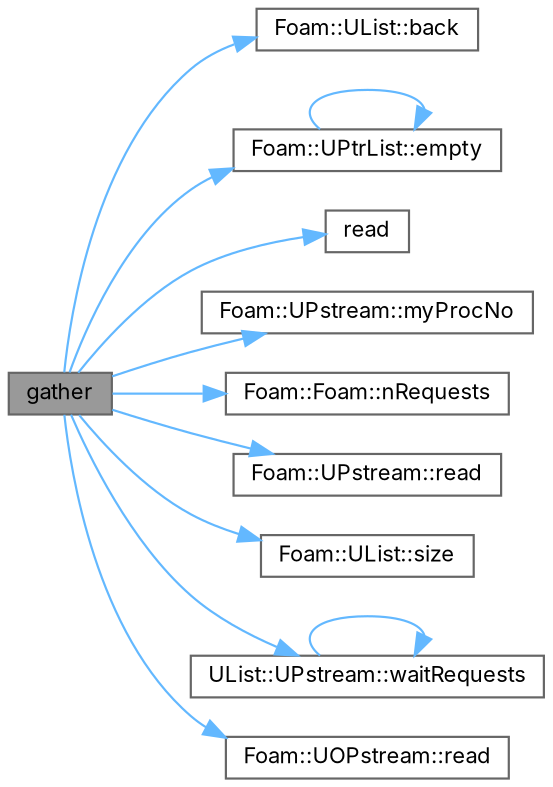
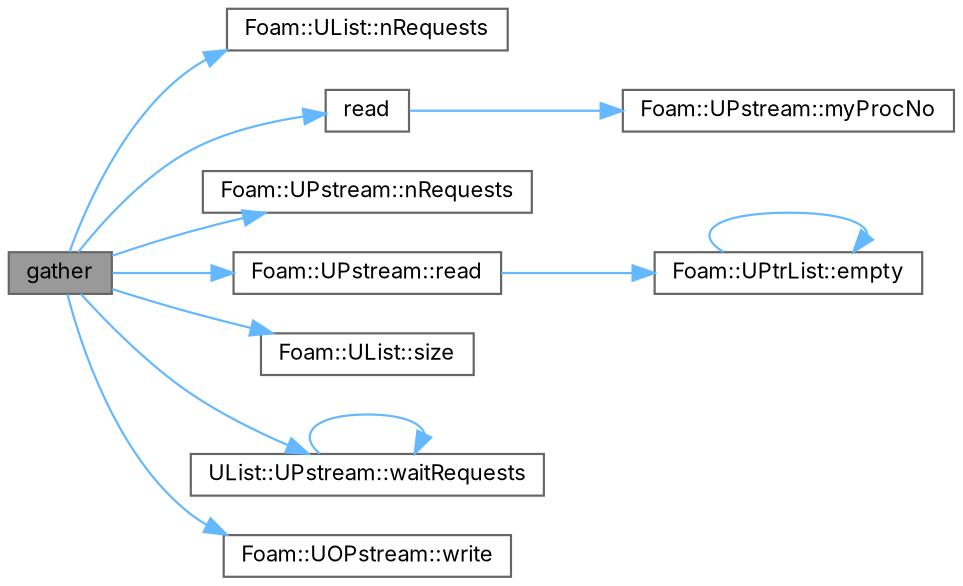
node "Foam::UList::back": label "Foam::UList::back" -> "Foam::UList::nRequests"
edge "gather" -> "Foam::UPtrList::empty": now "Foam::UPstream::read" -> "Foam::UPtrList::empty"
edge "gather" -> "Foam::UPstream::myProcNo": now "read" -> "Foam::UPstream::myProcNo"
node "Foam::Foam::nRequests": label "Foam::Foam::nRequests" -> "Foam::UPstream::nRequests"
node "Foam::UOPstream::read": label "Foam::UOPstream::read" -> "Foam::UOPstream::write"
